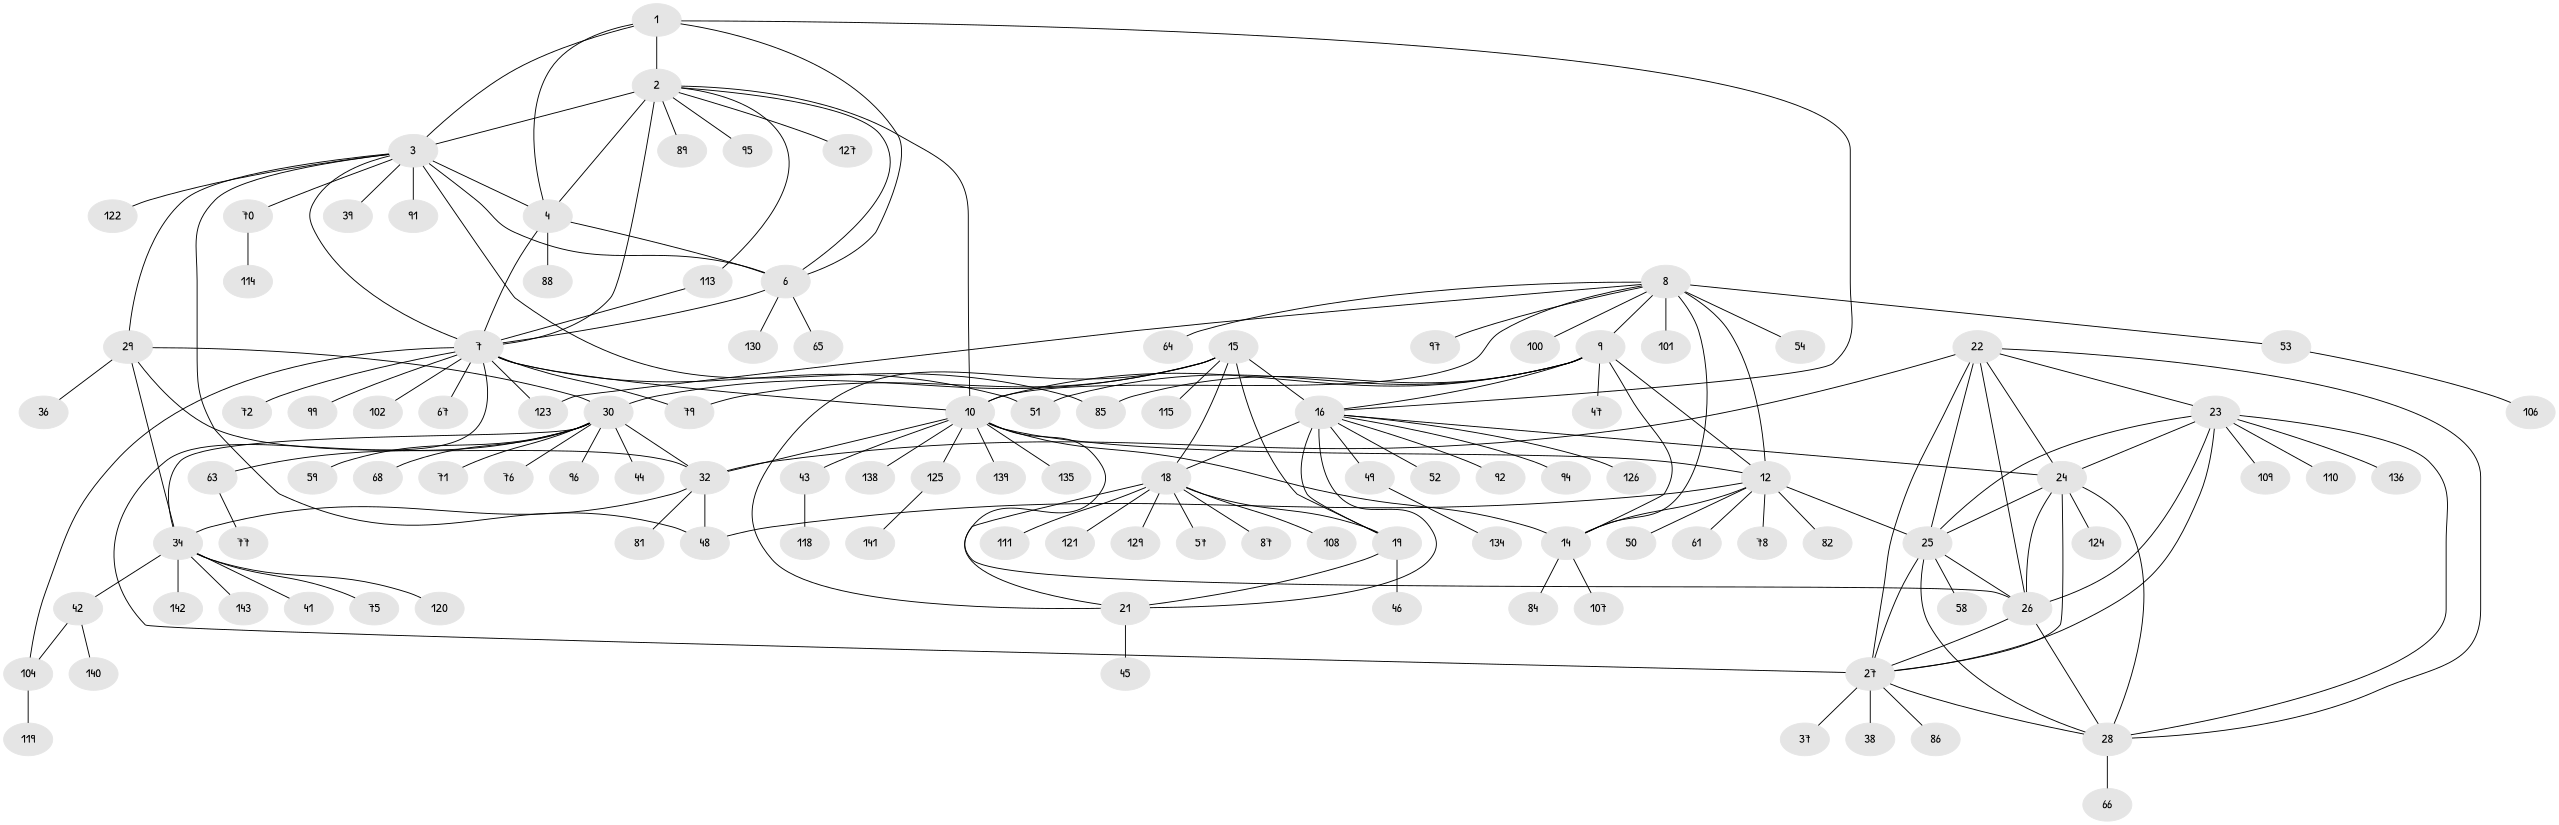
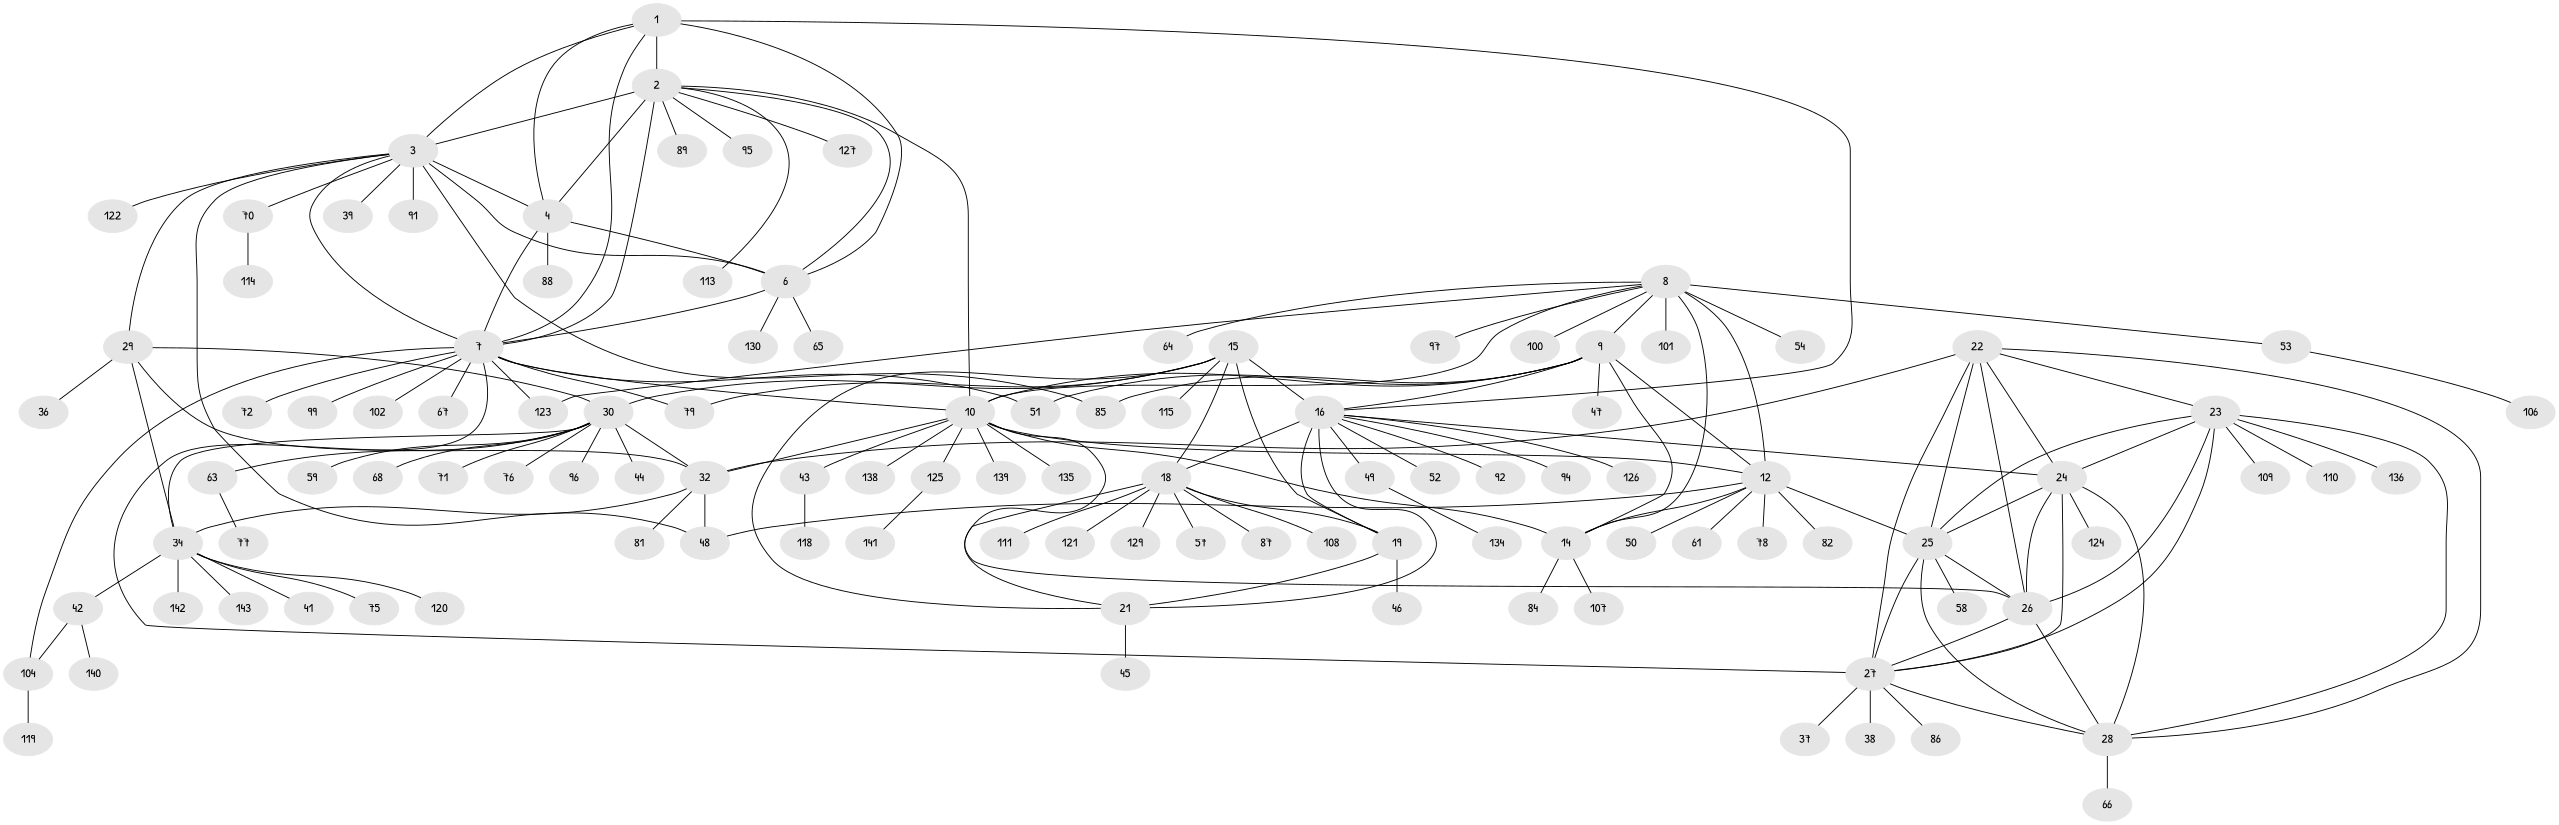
edge "113" -- "7": now "1" -- "7"
